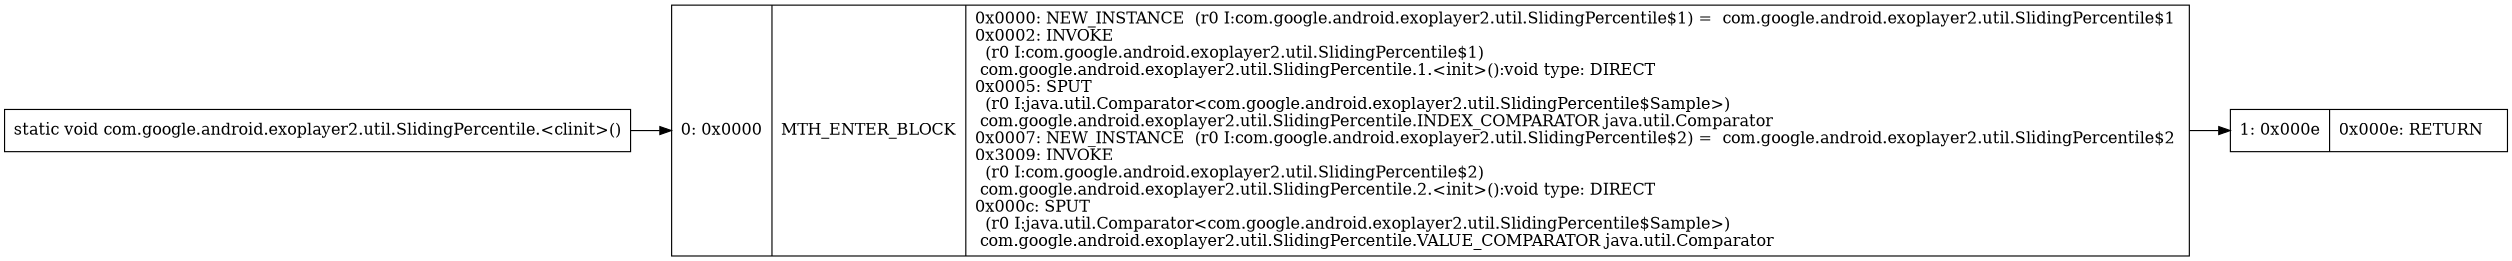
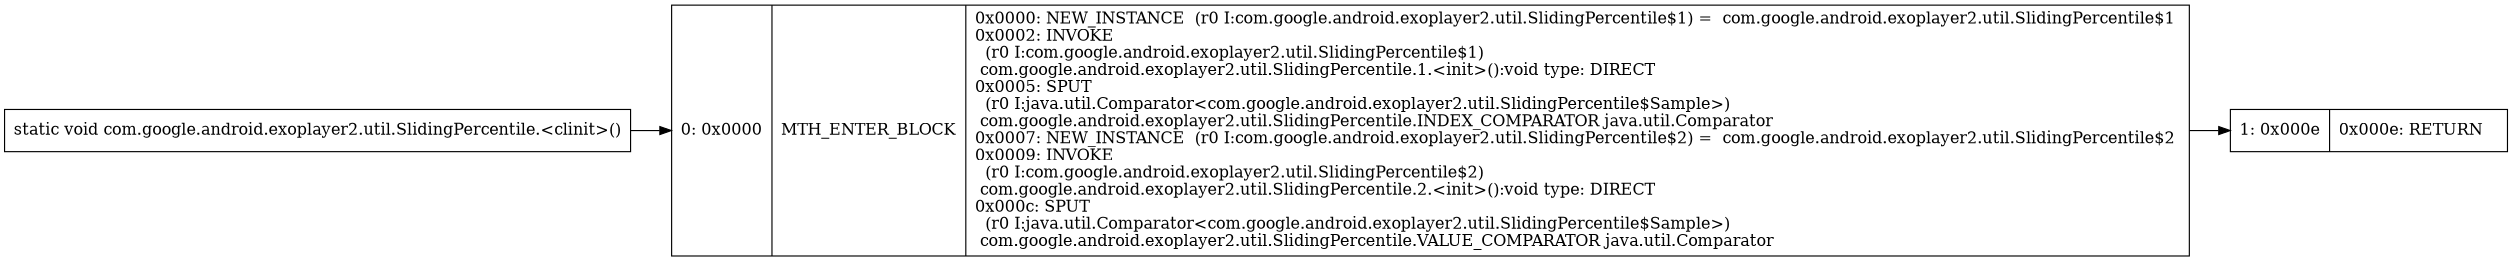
node "0: 0x0000": text "0x3009: INVOKE" -> "0x0009: INVOKE"
